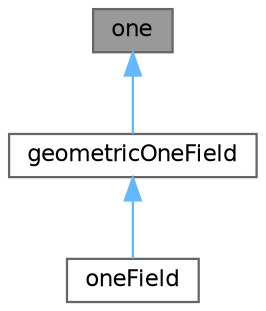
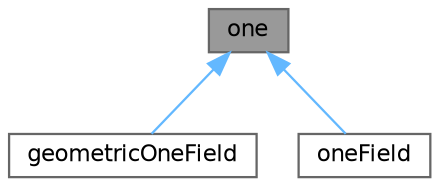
edge "oneField" -> "geometricOneField": now "oneField" -> "one"
